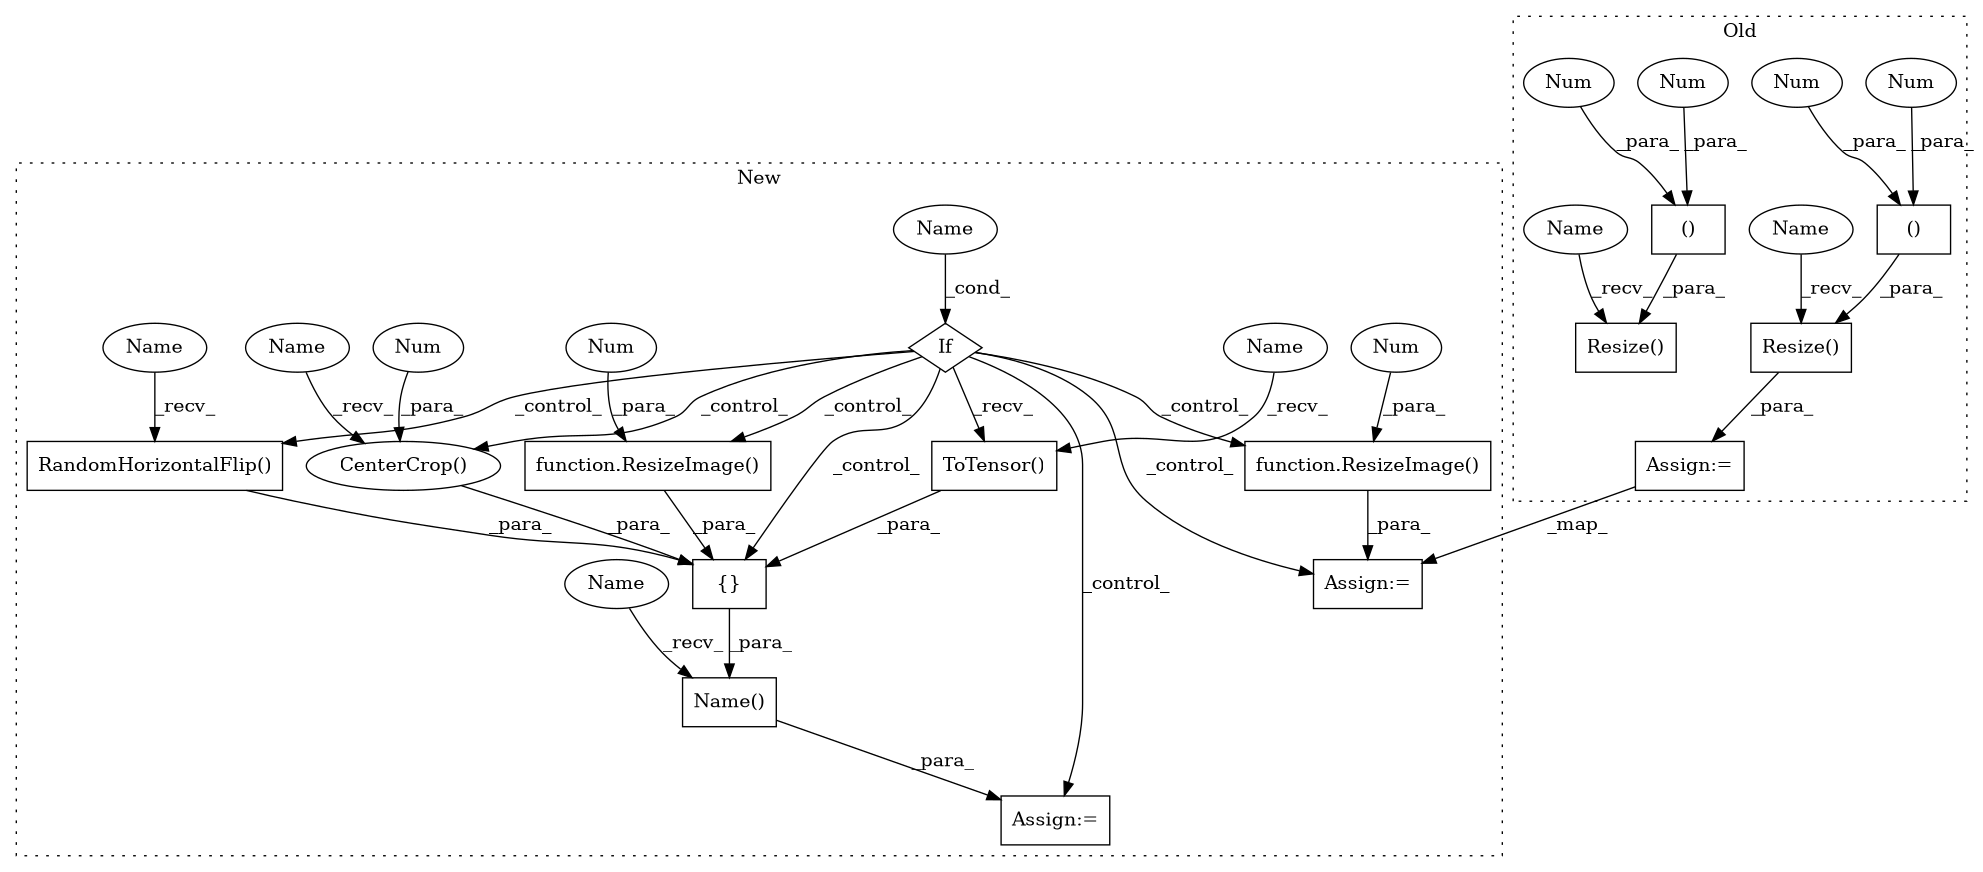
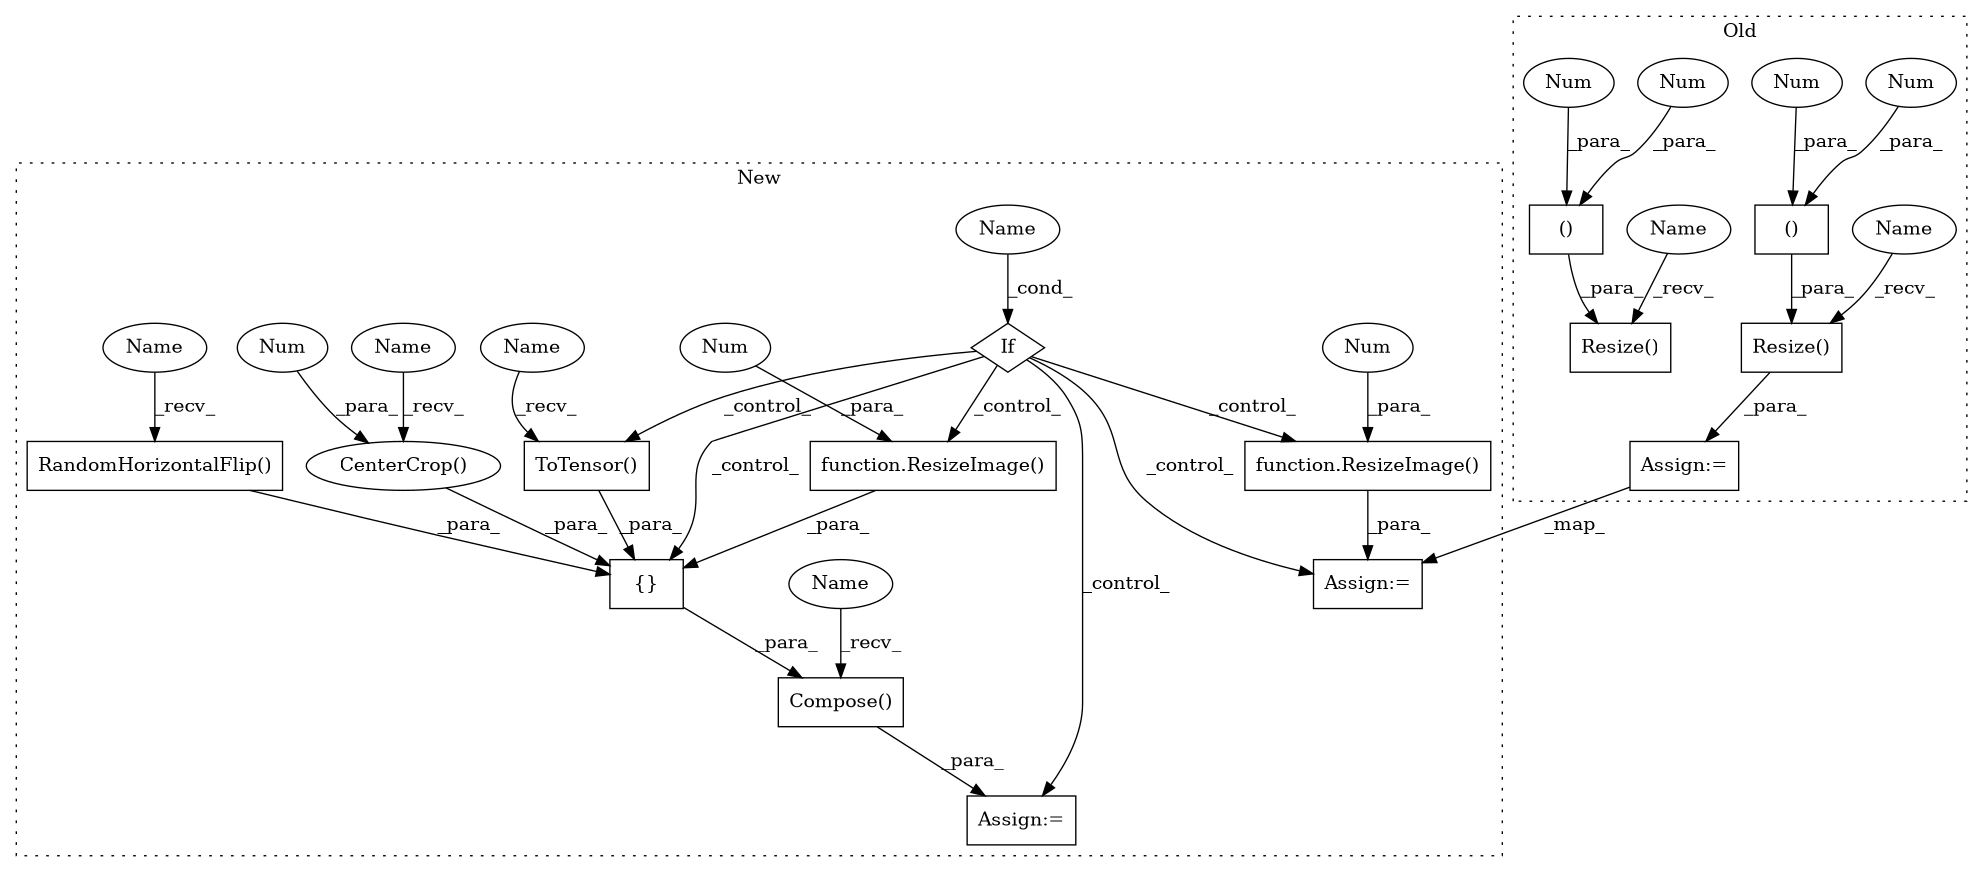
edge "If" -> "RandomHorizontalFlip()": removed, label "_control_"
edge "If" -> "CenterCrop()": removed, label "_control_"
edge "If" -> "ToTensor()": label "_recv_" -> "_control_"
node "Name()": label "Name()" -> "Compose()"
